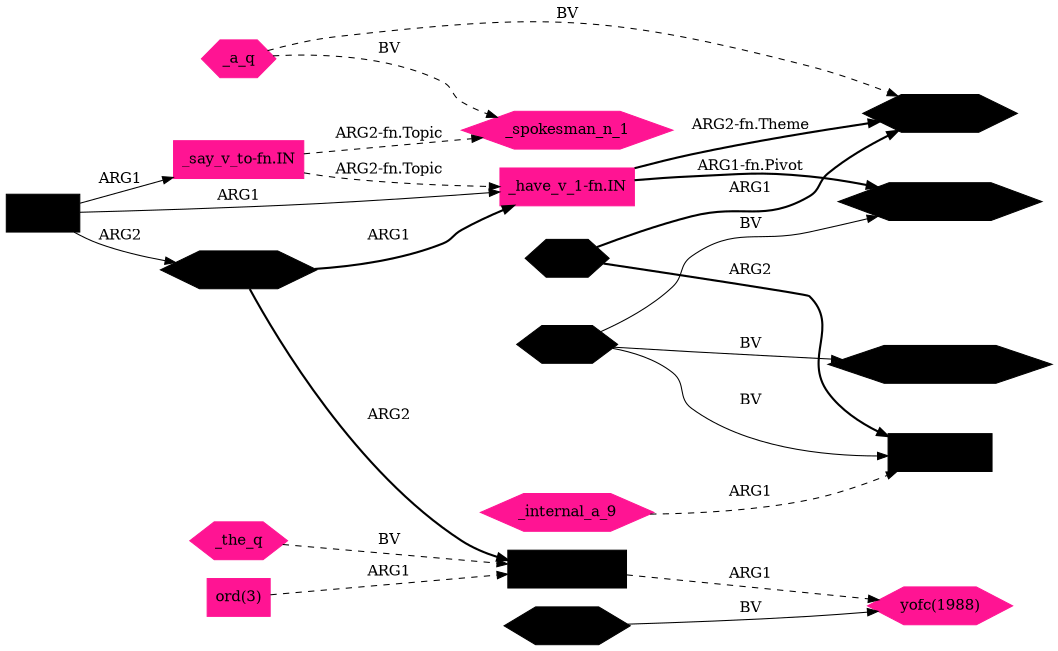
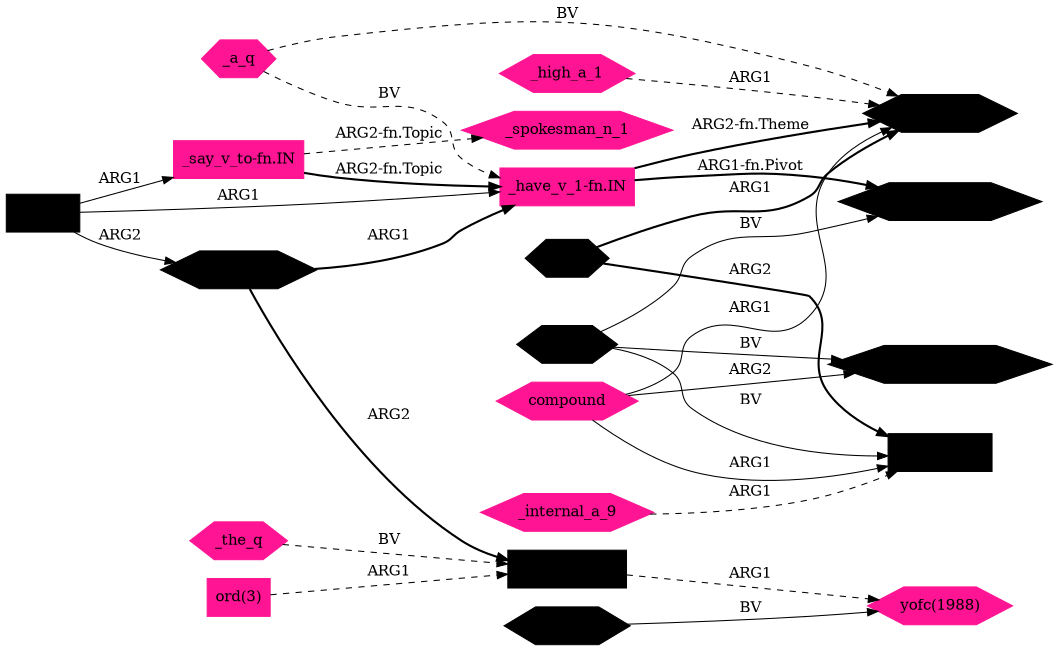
edge "_a_q" -> "_spokesman_n_1": now "_a_q" -> "_have_v_1-fn.IN"
node "_high_a_1": added
edge "_say_v_to-fn.IN" -> "_have_v_1-fn.IN": style dashed -> bold
node "compound": added
